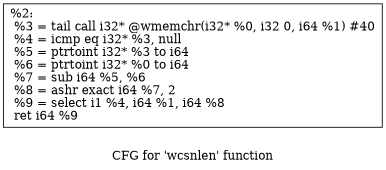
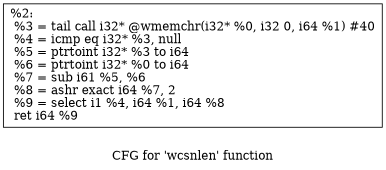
node "%2:": text "%7 = sub i64 %5, %6" -> "%7 = sub i61 %5, %6"
